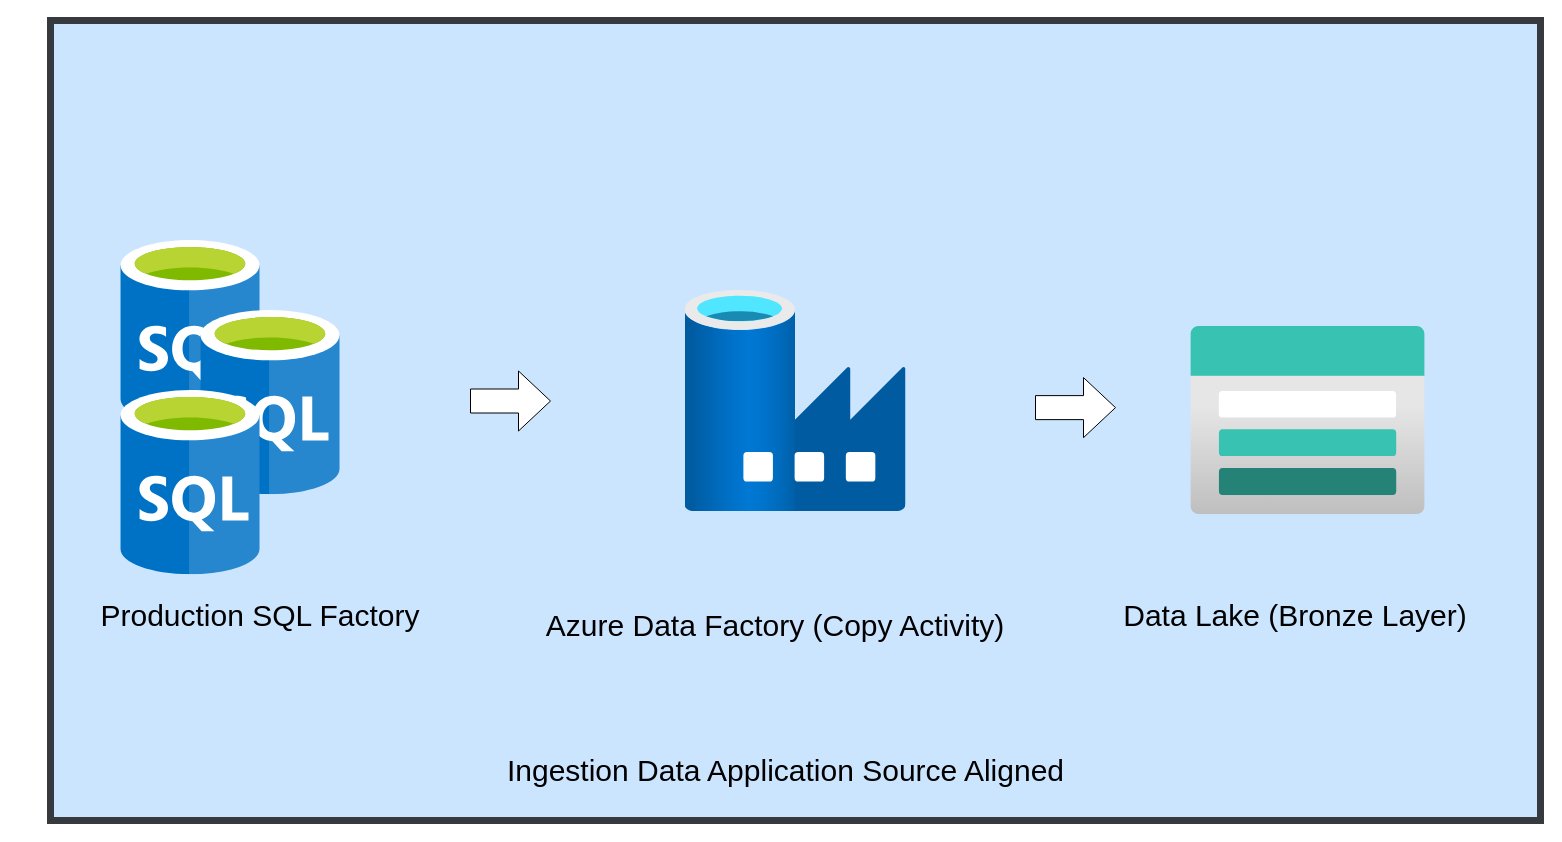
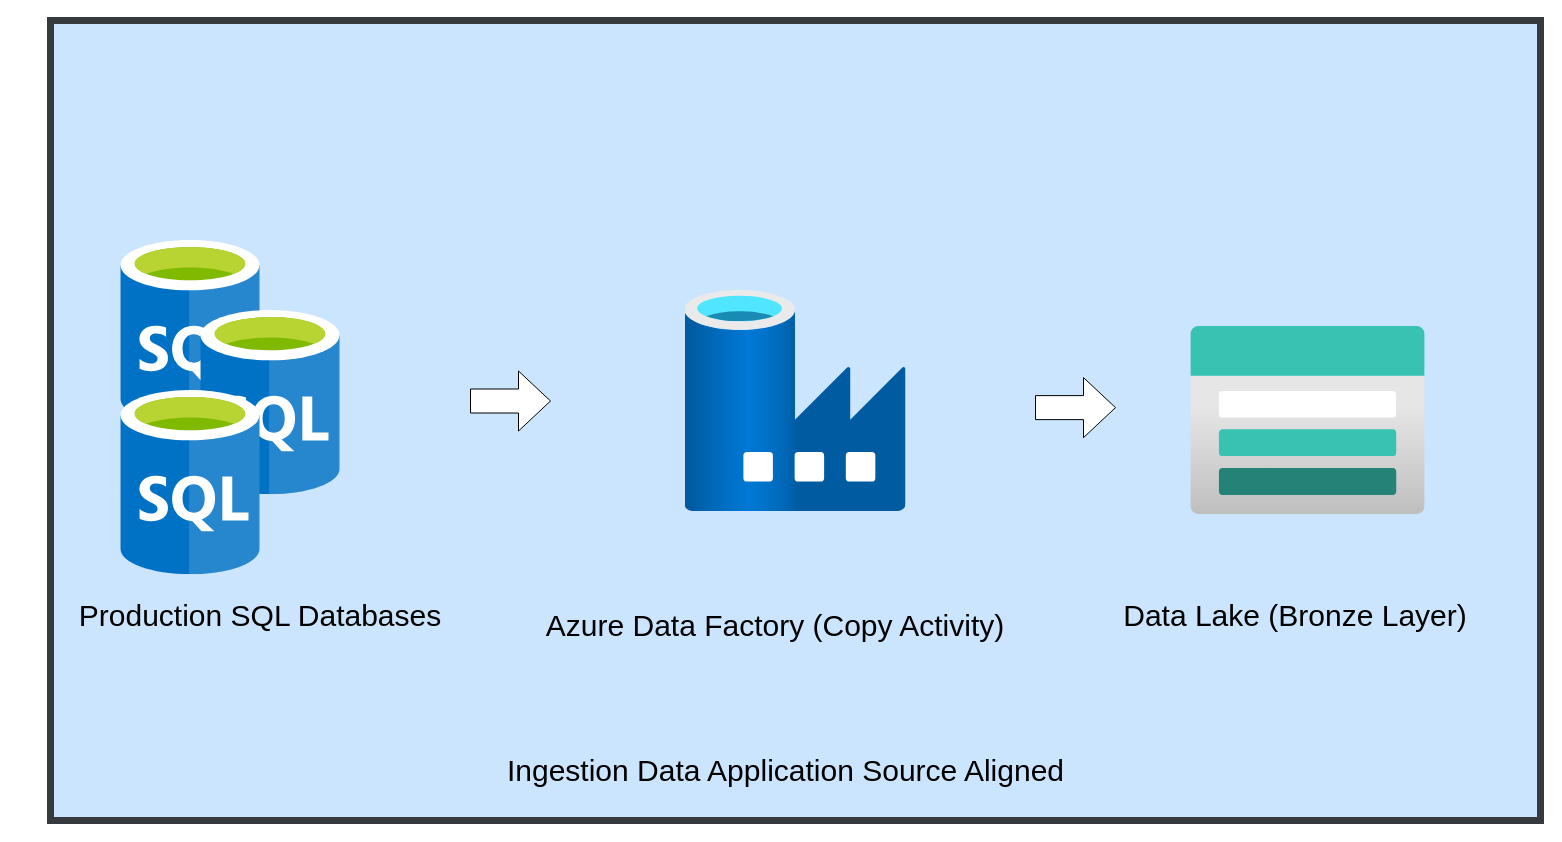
node "Production SQL Factory": label "Production SQL Factory" -> "Production SQL Databases"
